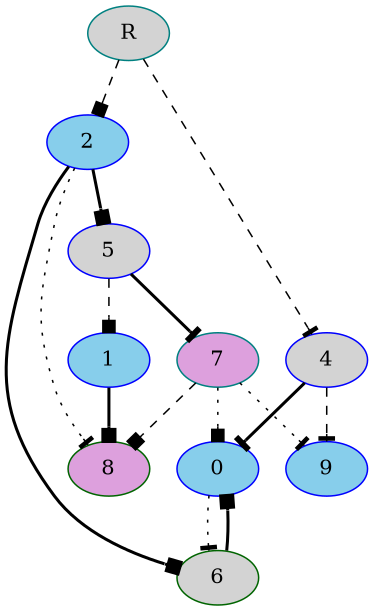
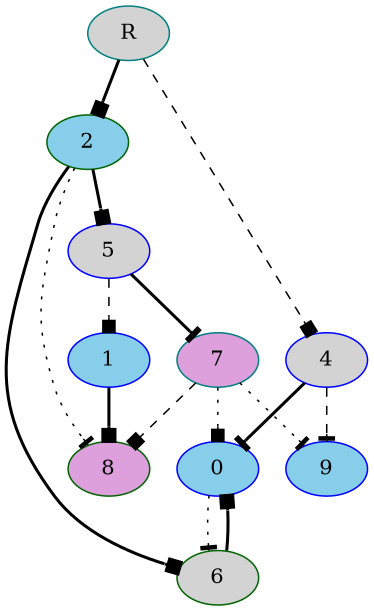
edge "R" -> "2": style dashed -> bold
node "2": color blue -> darkgreen
edge "R" -> "4": arrowhead tee -> box
